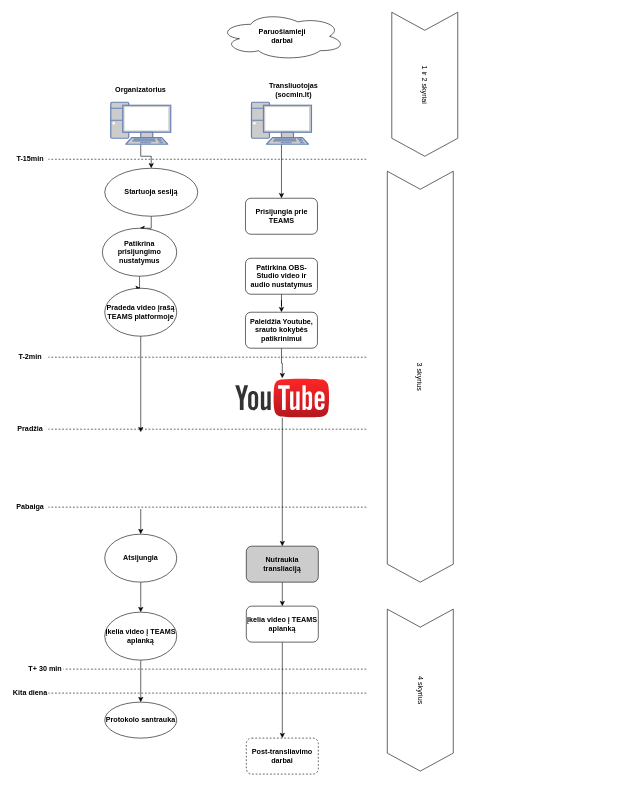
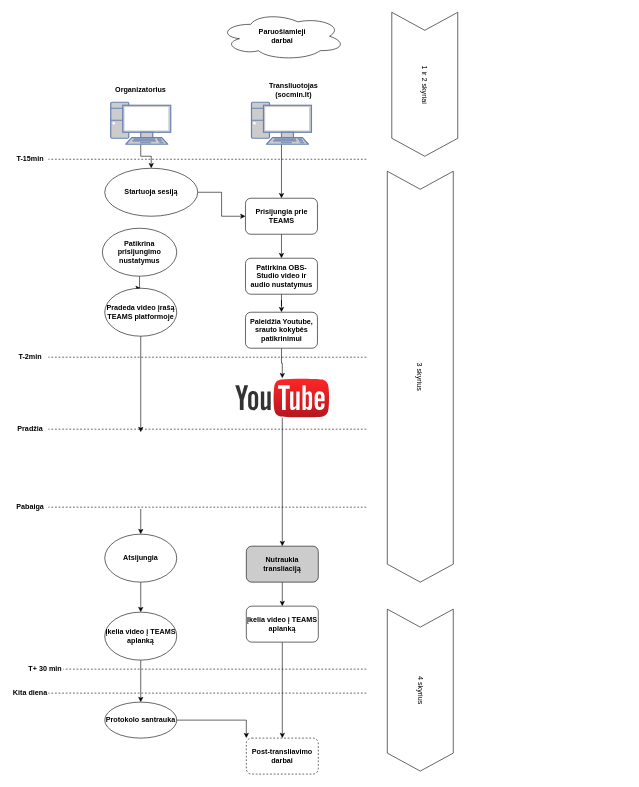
edge "Startuoja sesiją" -> "Patikrina prisijungimo nustatymus": now "Startuoja sesiją" -> "Prisijungia prie TEAMS"
edge "Prisijungia prie TEAMS" -> "Patirkina OBS-Studio video ir audio nustatymus": added
edge "Protokolo santrauka" -> "Post-transliavimo darbai": added
